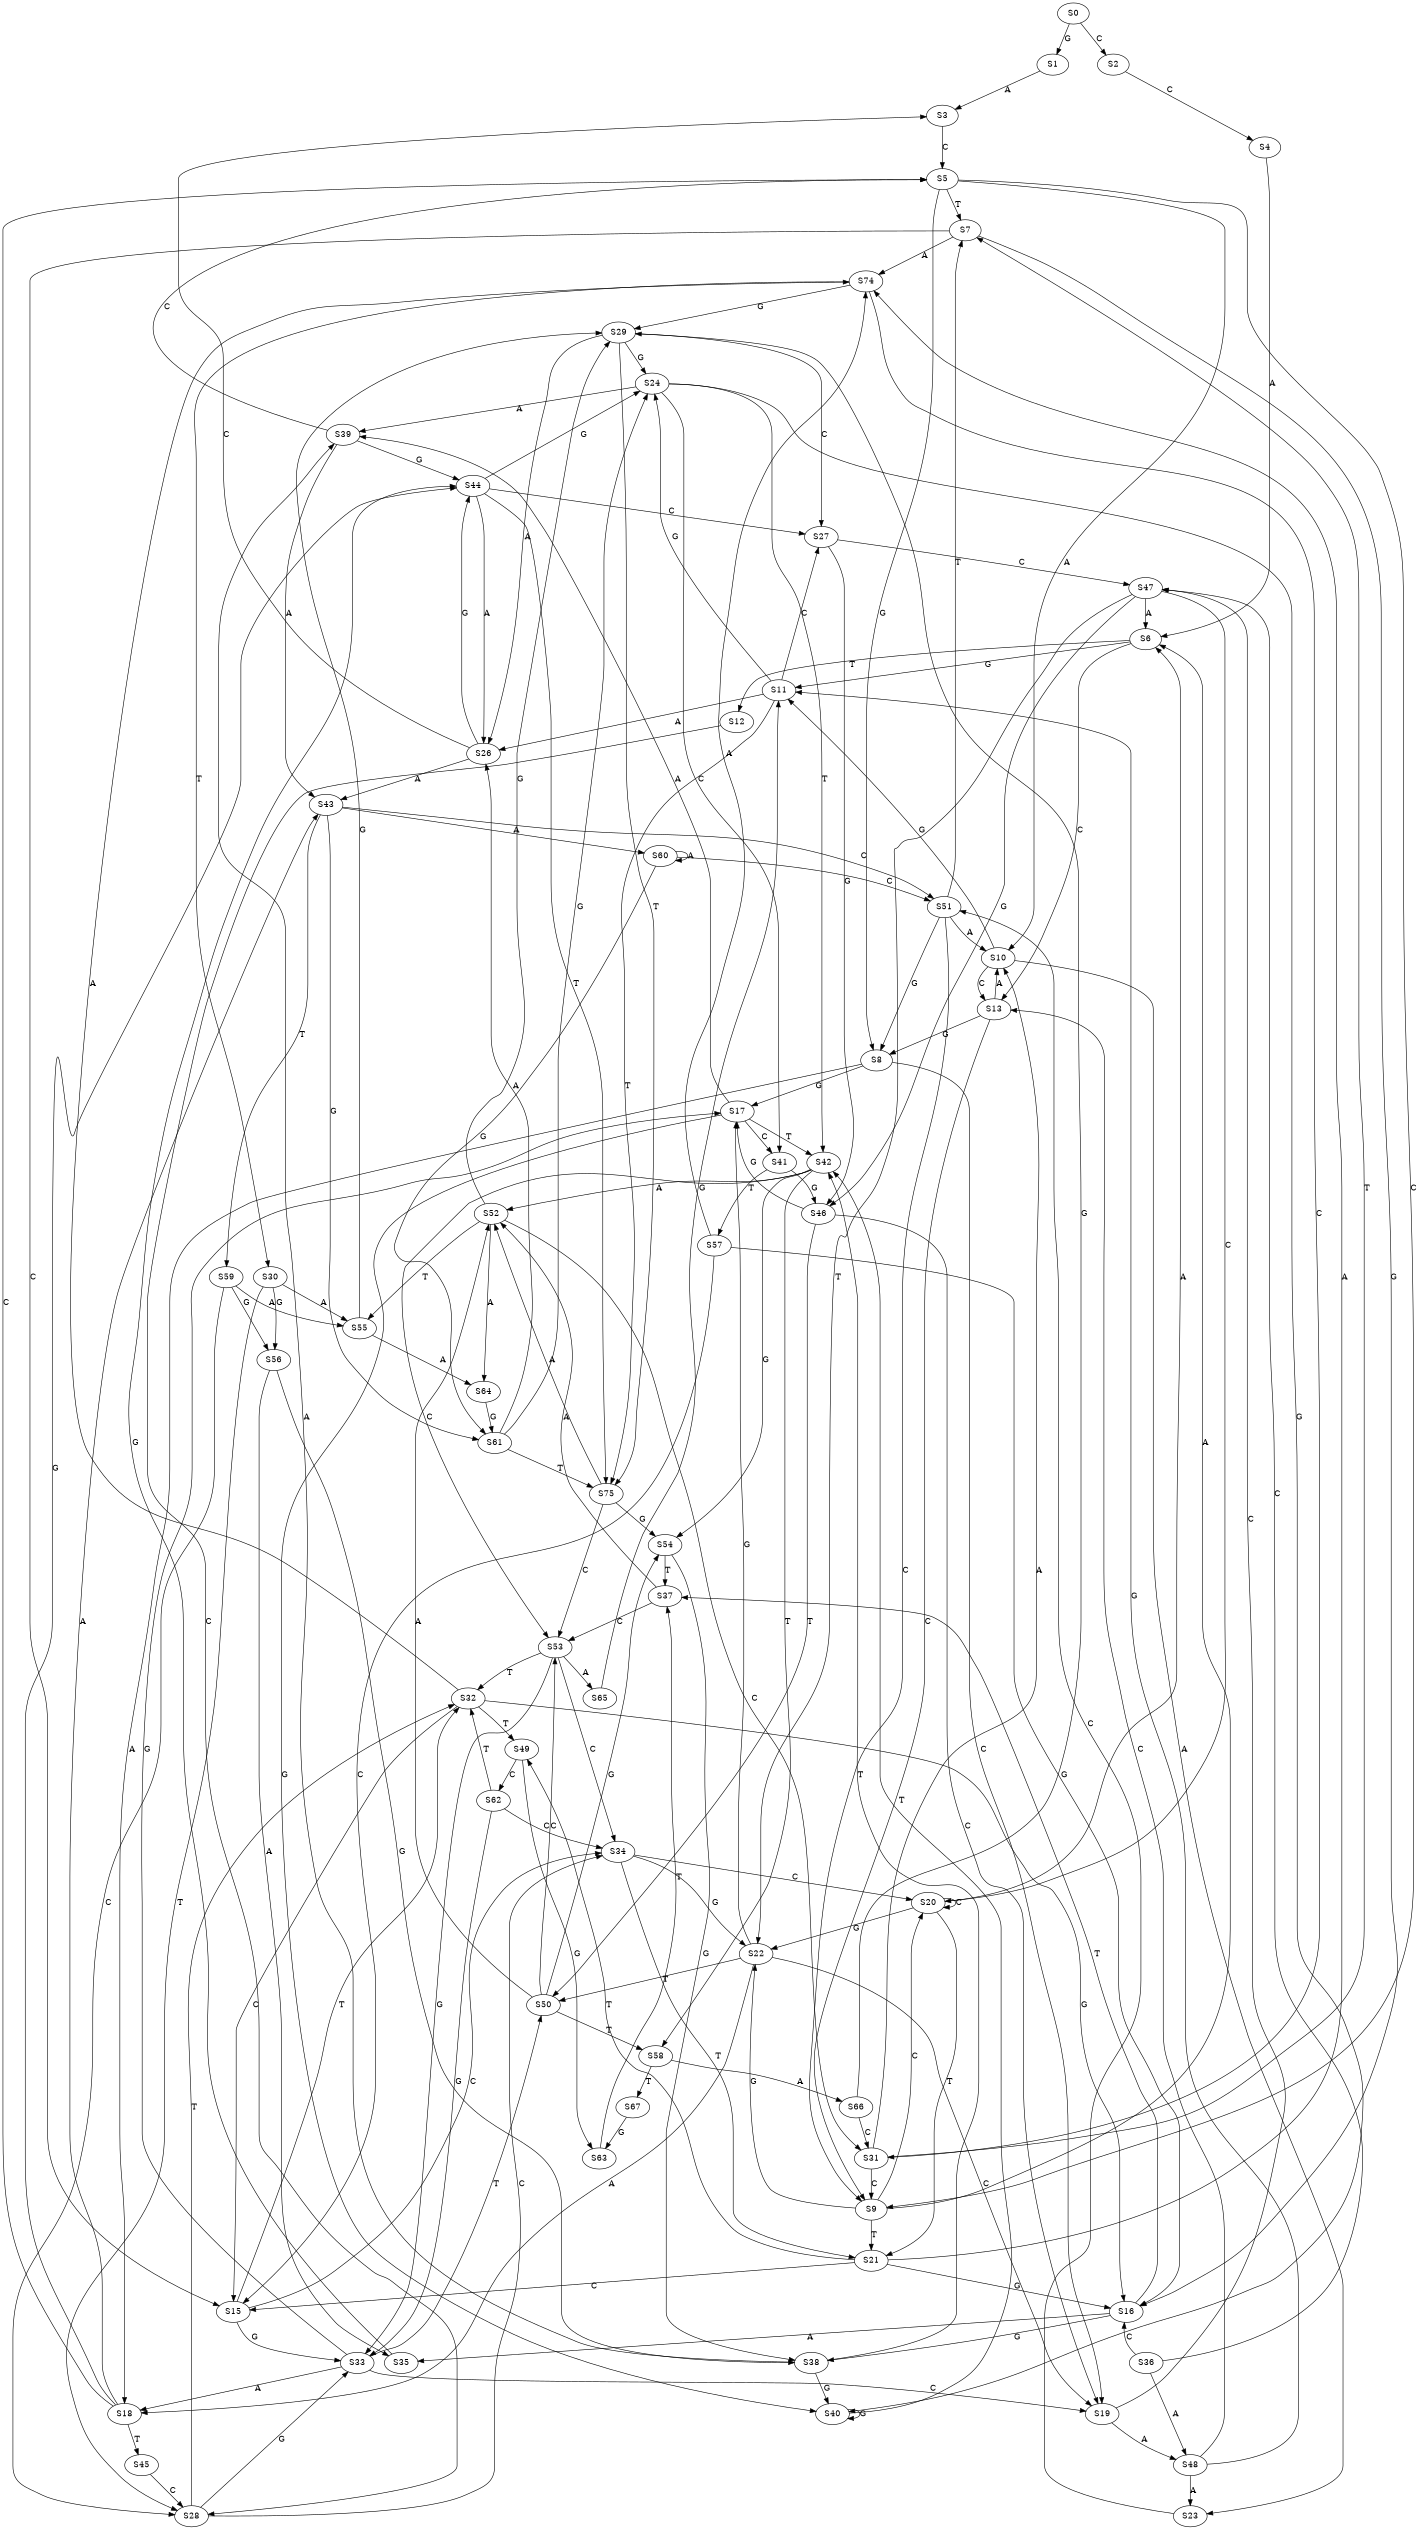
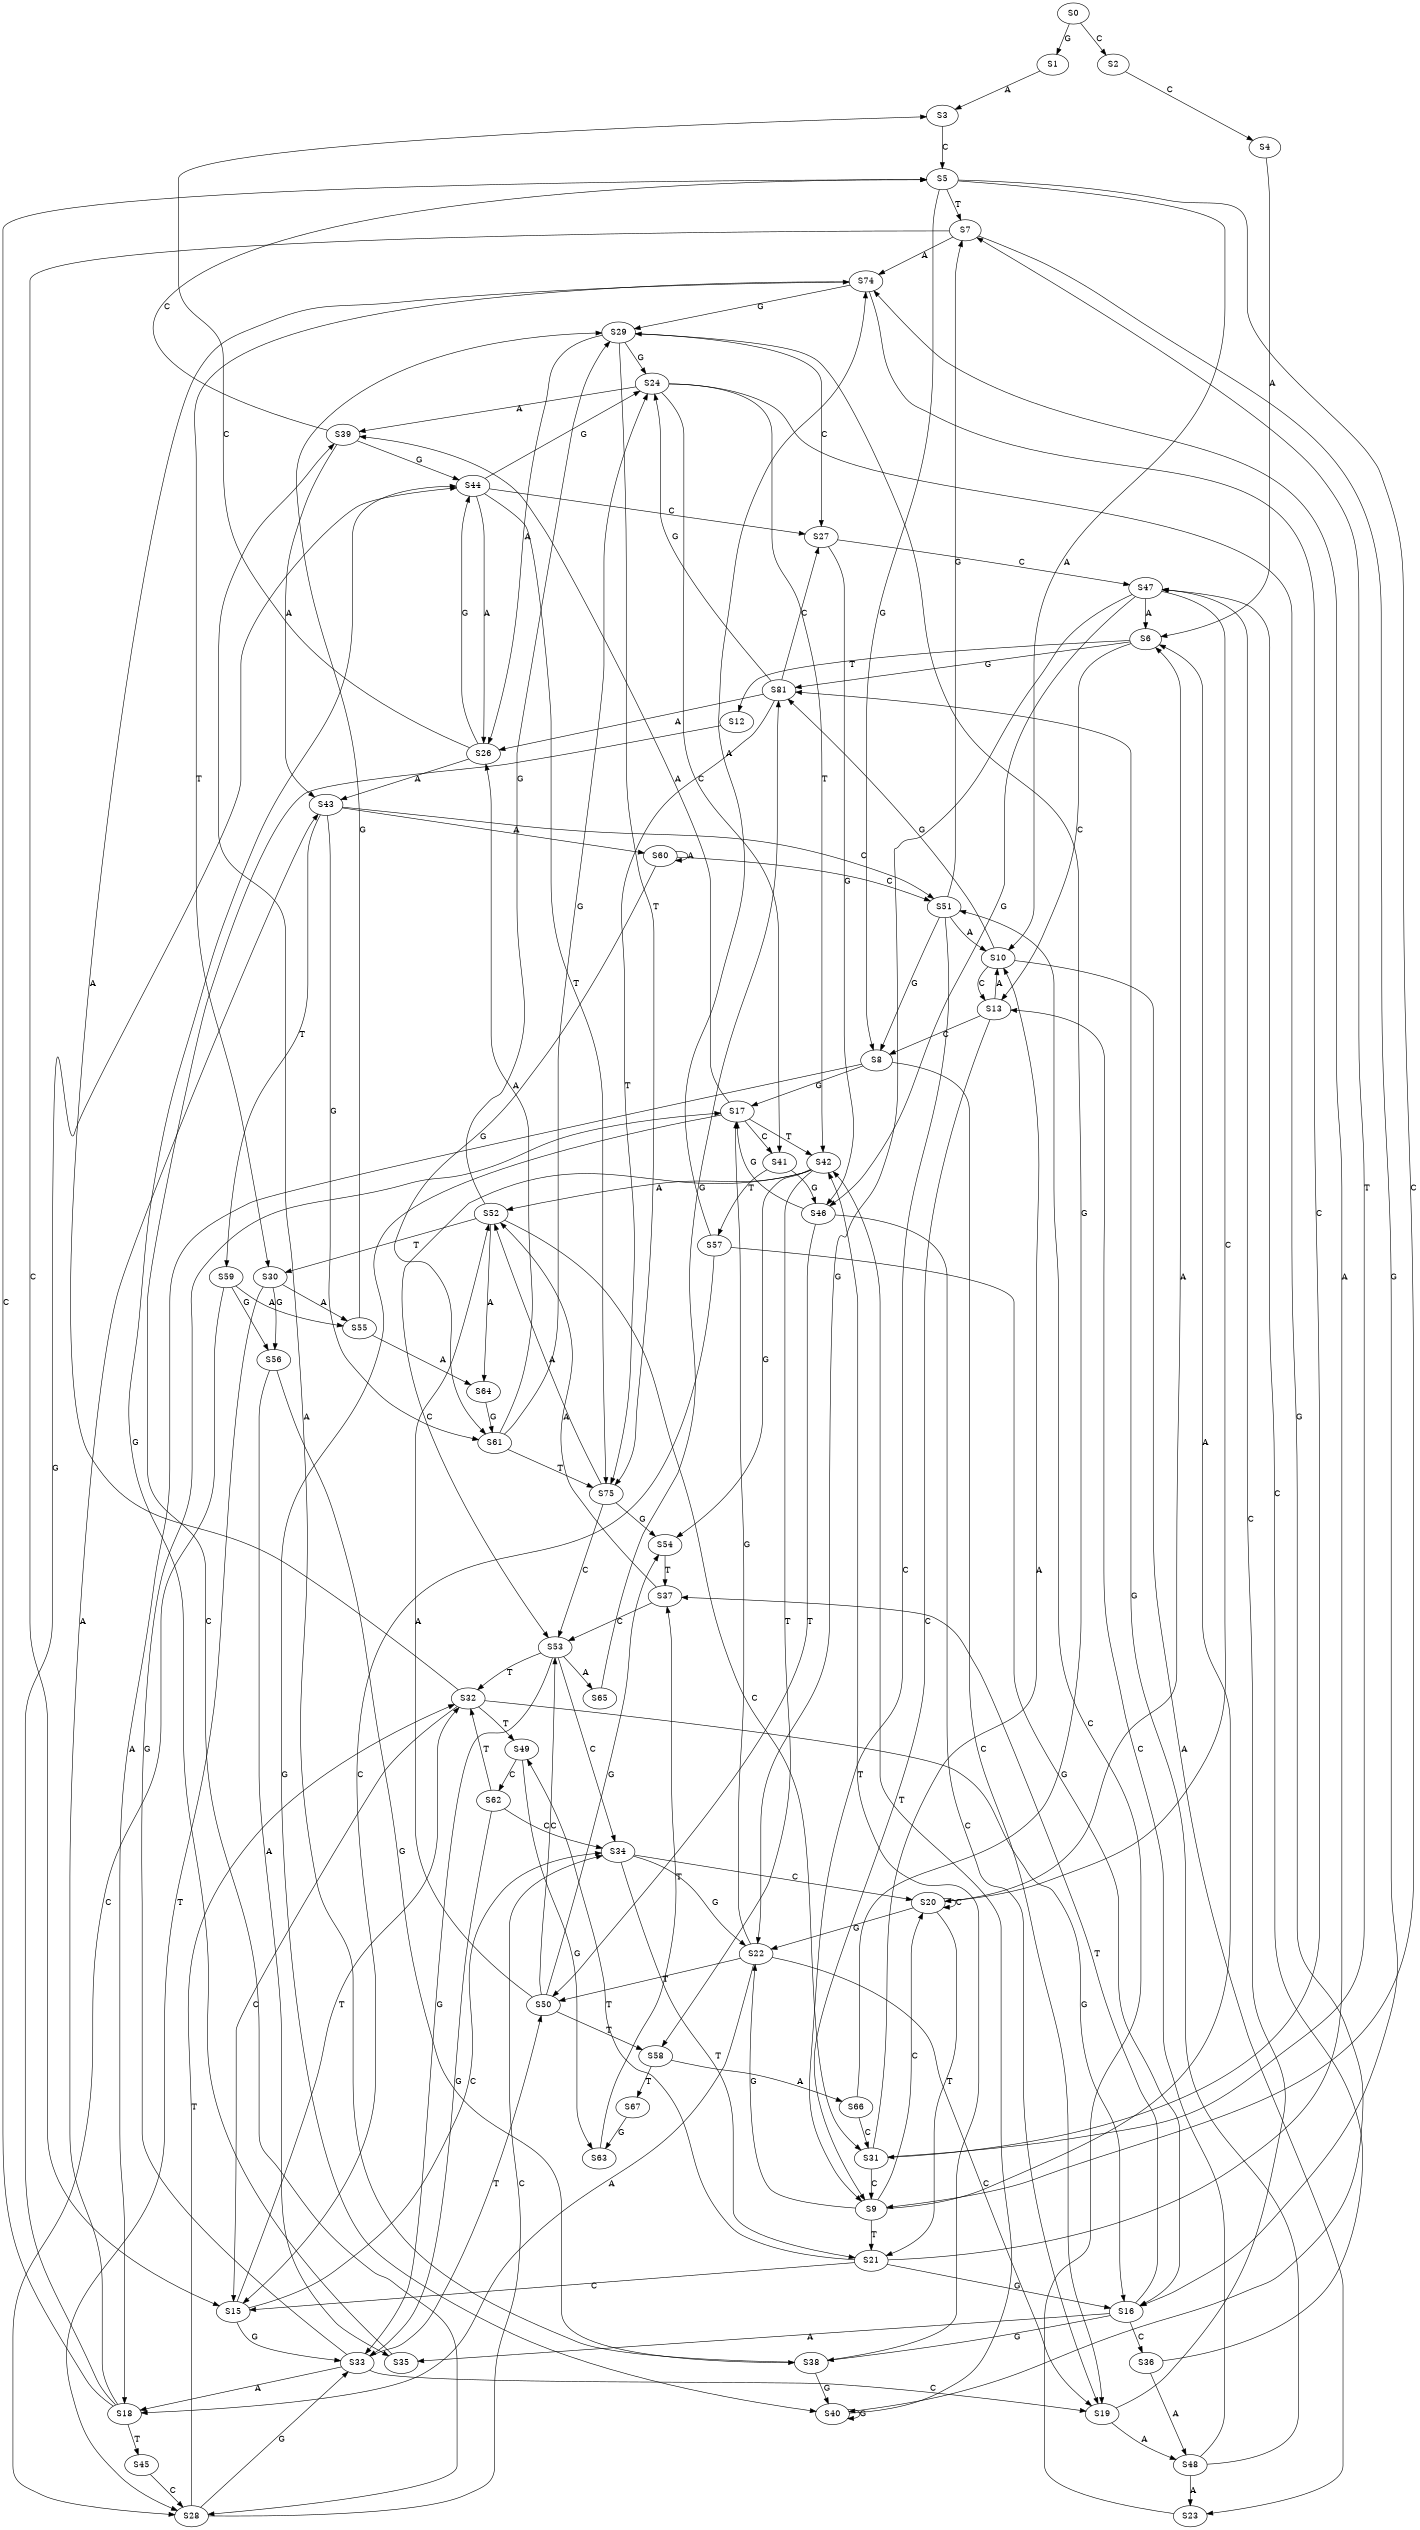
edge "S51" -> "S7": label "T" -> "G"
node "S11": label "S11" -> "S81"
edge "S13" -> "S8": label "G" -> "C"
edge "S52" -> "S55": now "S52" -> "S30"
edge "S47" -> "S22": label "T" -> "G"
edge "S54" -> "S38": removed, label "G"
edge "S36" -> "S16": reversed
